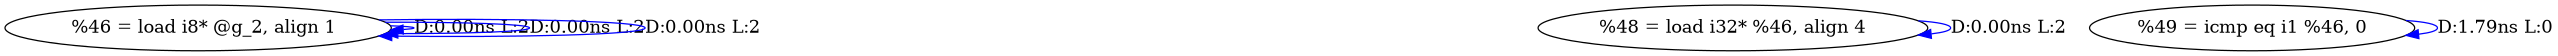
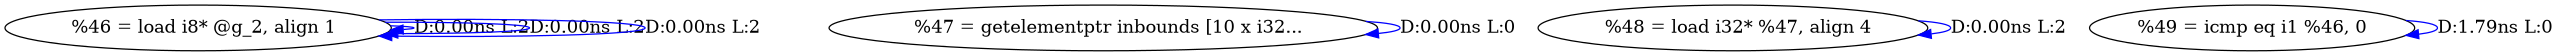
node "%47 = getelementptr inbounds [10 x i32...": added
node "%48 = load i32* %46, align 4": label "%48 = load i32* %46, align 4" -> "%48 = load i32* %47, align 4"
